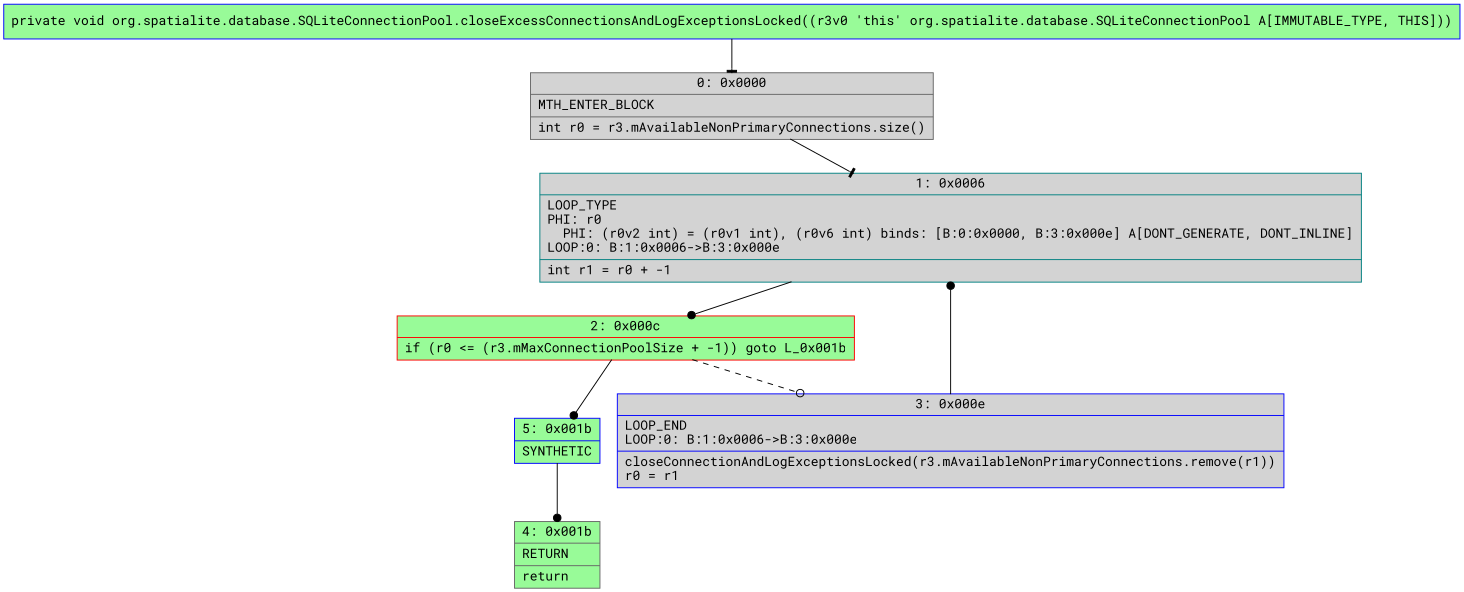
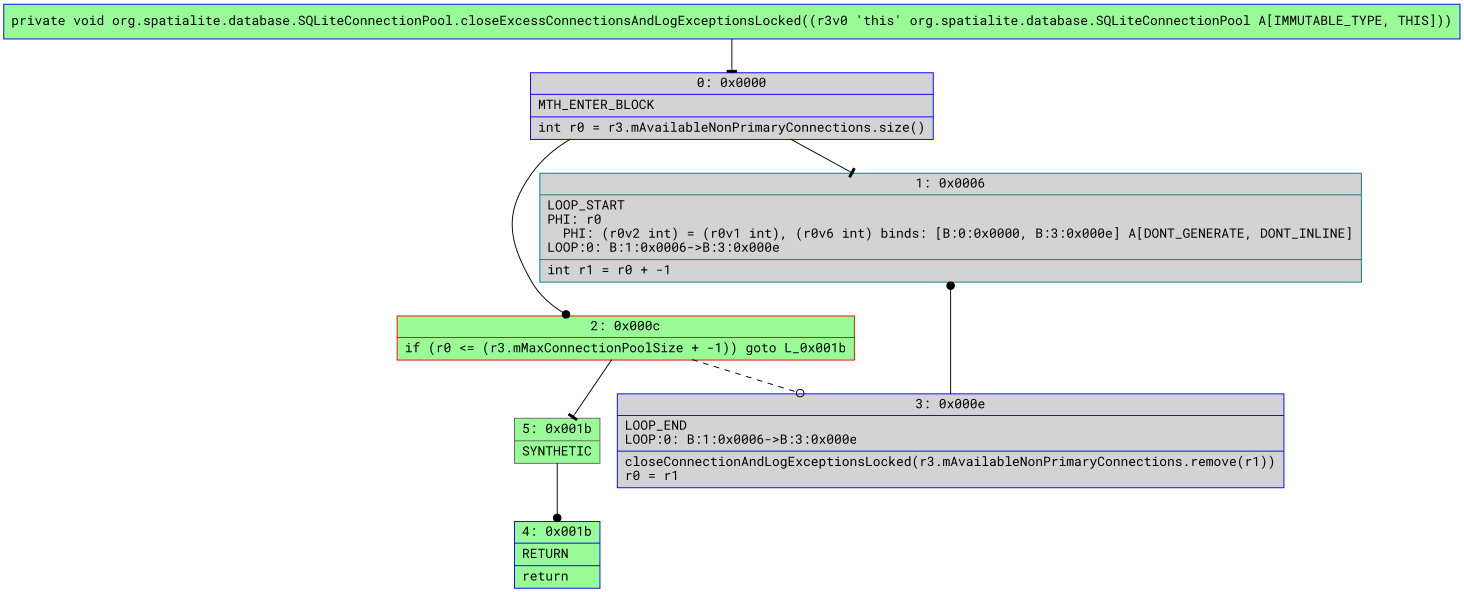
node "0: 0x0000": color gray40 -> blue
node "1: 0x0006": text "LOOP_TYPE" -> "LOOP_START"
edge "1: 0x0006" -> "2: 0x000c": now "0: 0x0000" -> "2: 0x000c"
edge "2: 0x000c" -> "5: 0x001b": arrowhead dot -> tee
node "5: 0x001b": color blue -> gray40
node "4: 0x001b": color gray40 -> blue
